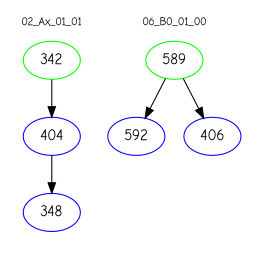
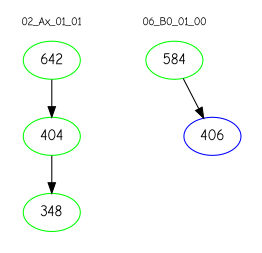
node "342": label "342" -> "642"
node "589": label "589" -> "584"
node "404": color blue -> green
node "592": removed
node "348": color blue -> green
